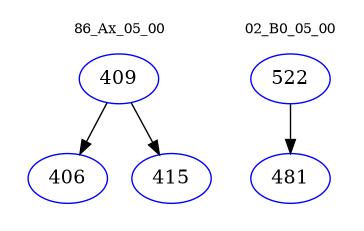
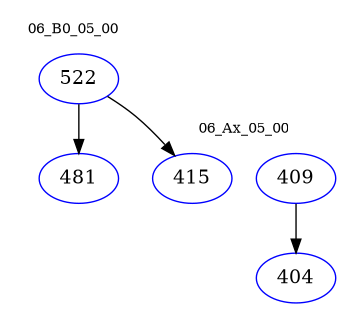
cluster "86_Ax_05_00": label "86_Ax_05_00" -> "06_Ax_05_00"
cluster "02_B0_05_00": label "02_B0_05_00" -> "06_B0_05_00"
edge "409" -> "415": now "522" -> "415"
node "406": label "406" -> "404"
